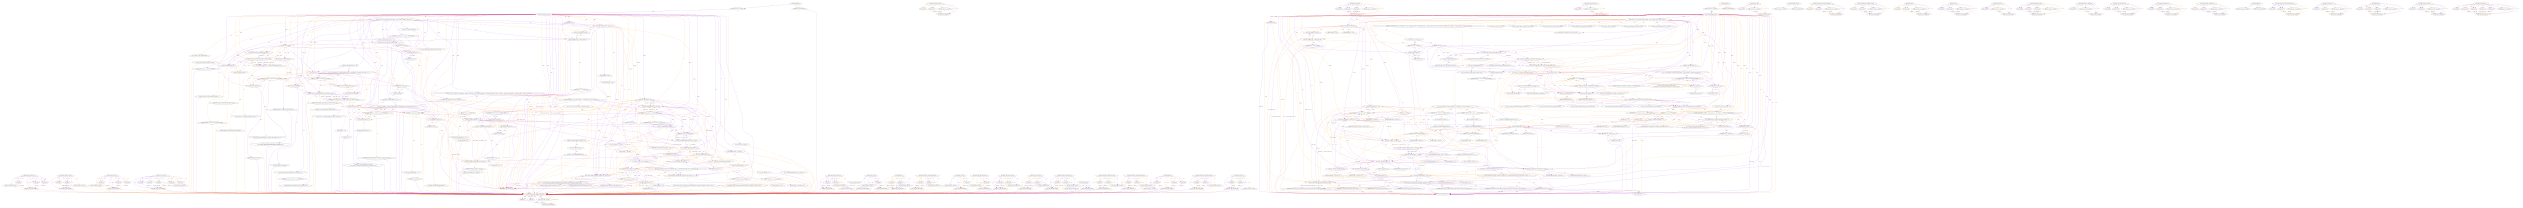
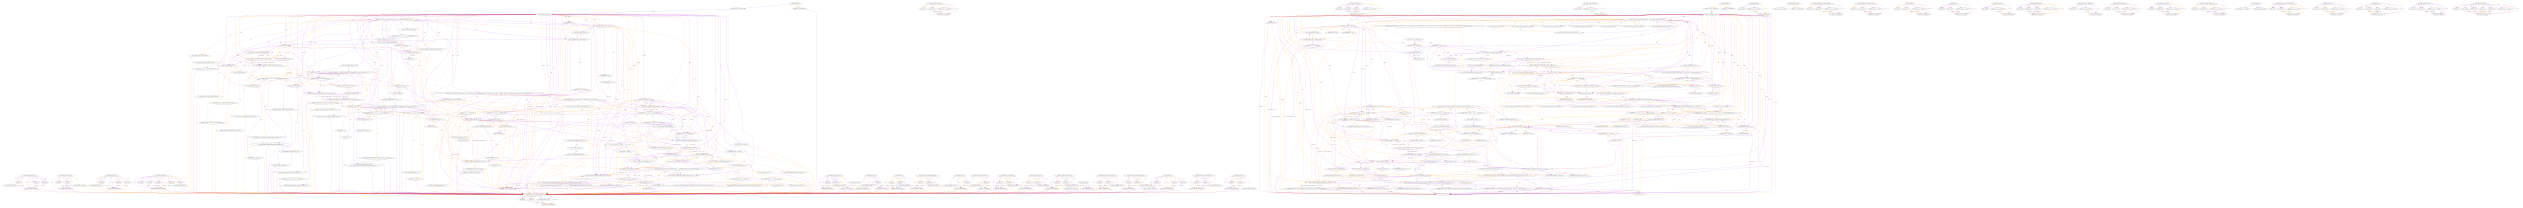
node "(IDENTIFIER,bufsize,bufsize = file->size)": added
